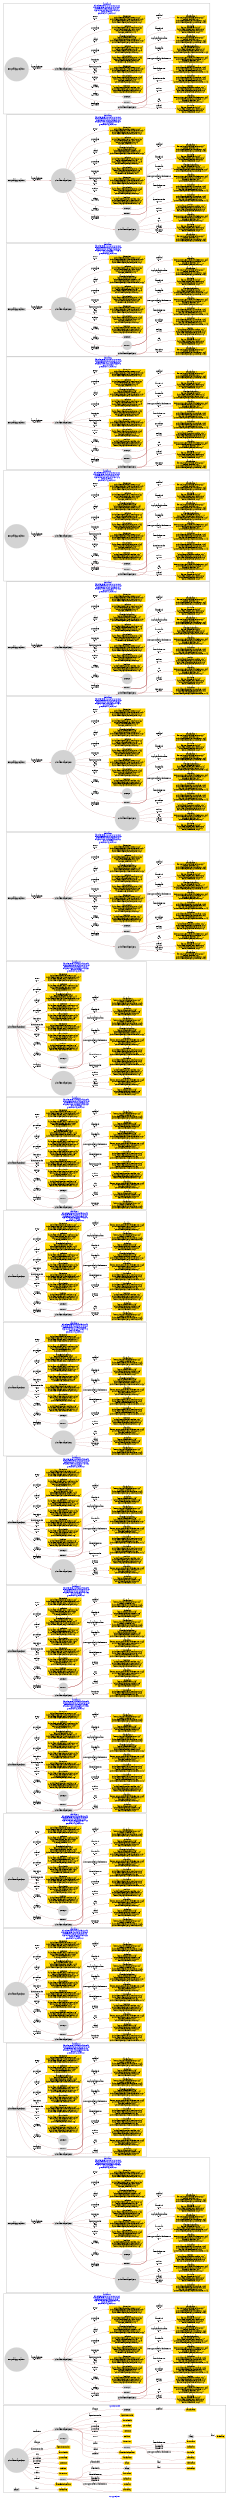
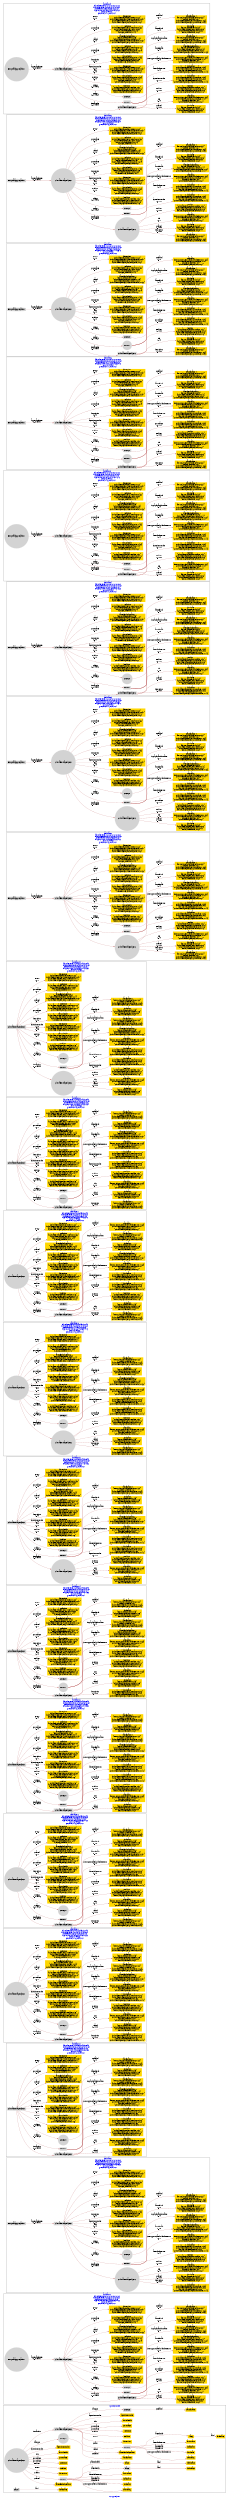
edge "Person2" -> "Place3": added, label "placeOfBirth"
node "Place3": fillcolor lightgray -> gold
